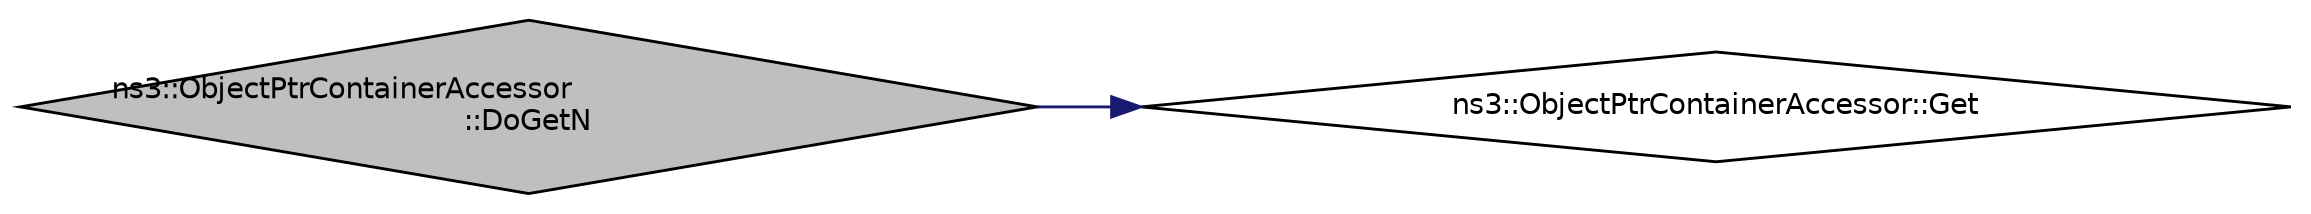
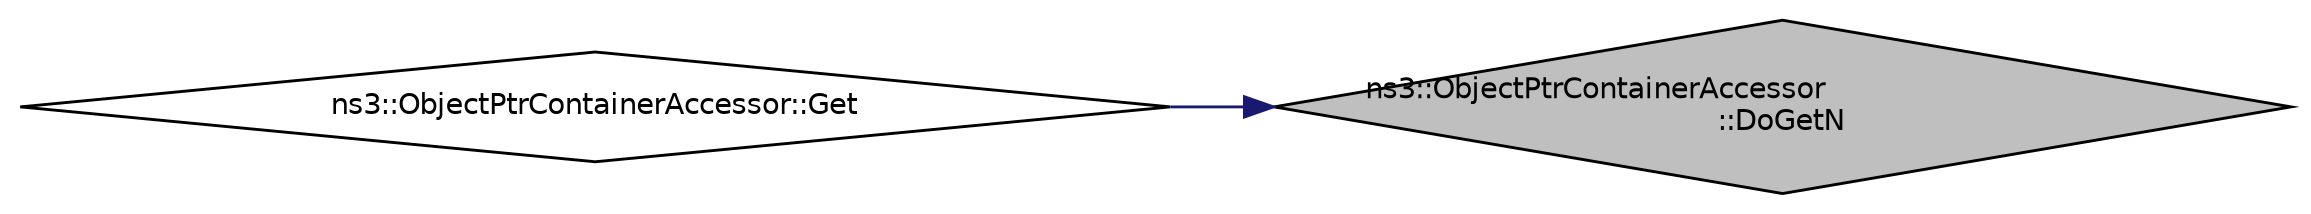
edge "ns3::ObjectPtrContainerAccessor ::DoGetN" -> "ns3::ObjectPtrContainerAccessor::Get": reversed
